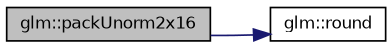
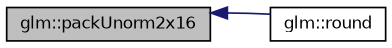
edge "glm::packUnorm2x16" -> "glm::round": reversed
